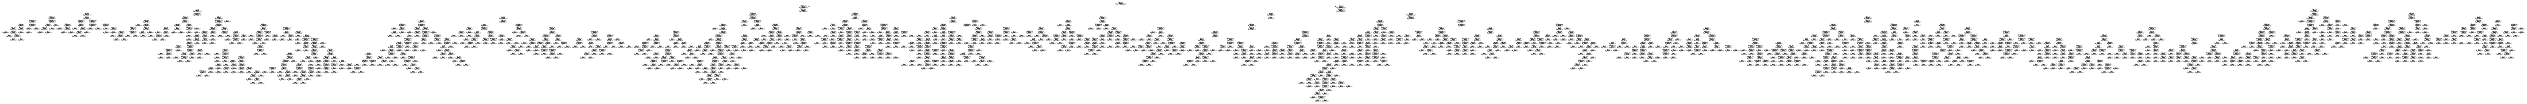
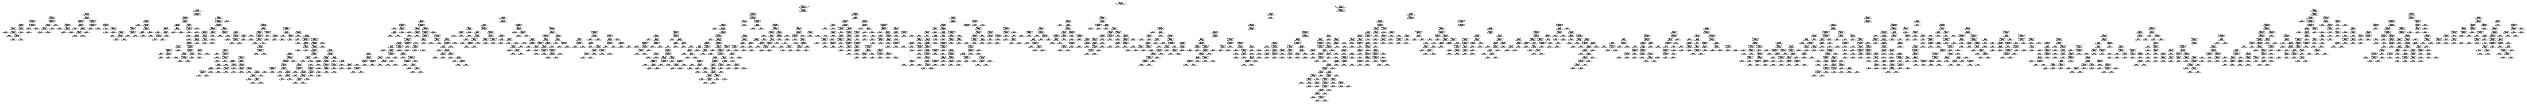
node "gini = 0.0 samples = 4 value = [0, 4, 0, 0, 0, 0, 0]": removed
